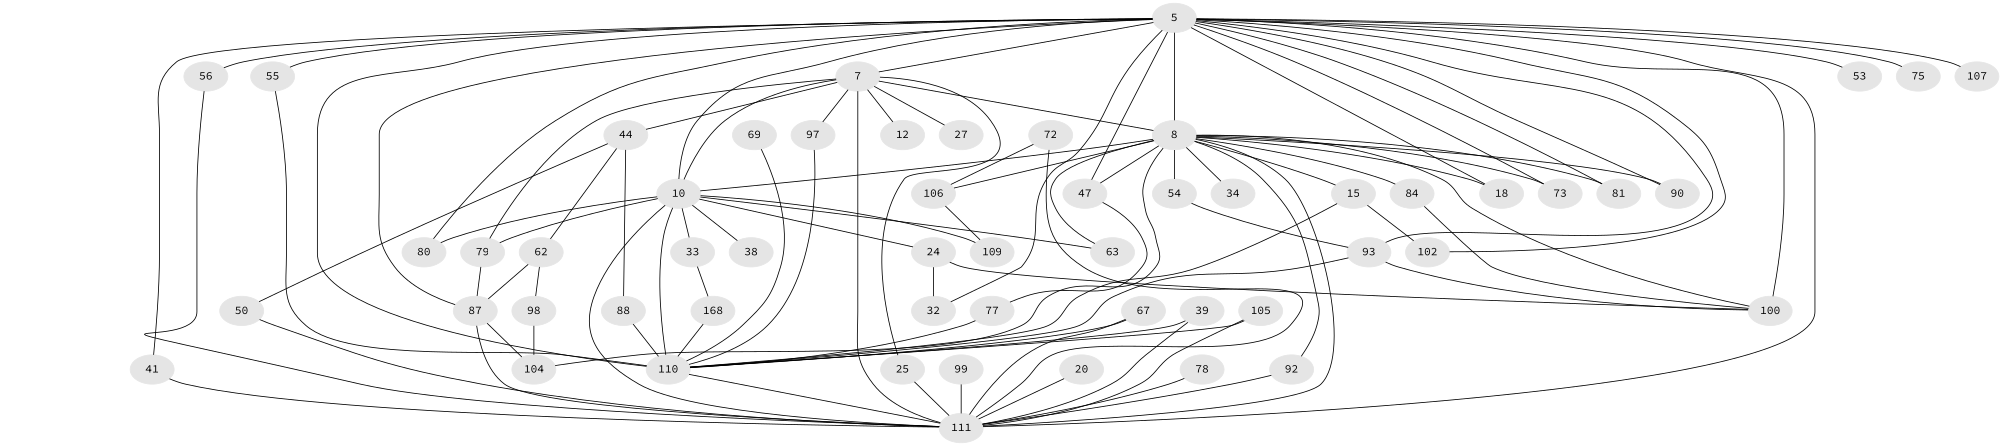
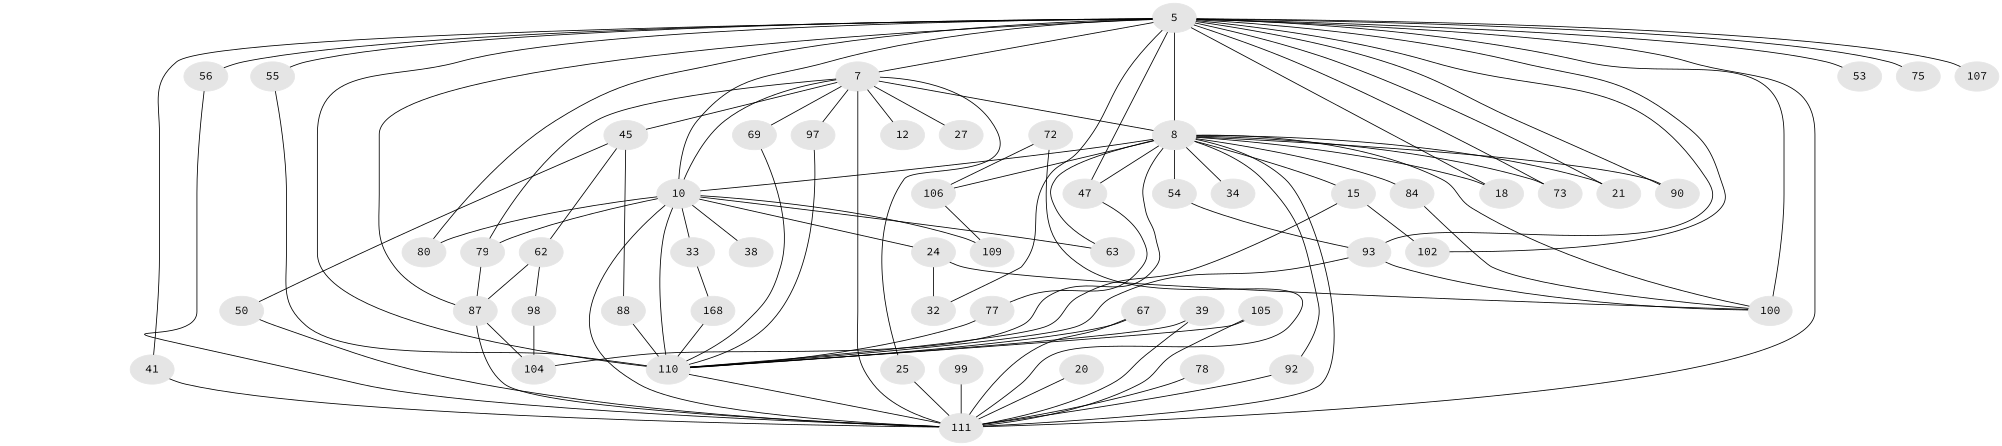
edge "7" -- "69": added
node "44": label "44" -> "45"
node "81": label "81" -> "21"
